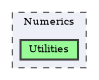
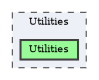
cluster "Numerics": label "Numerics" -> "Utilities"
